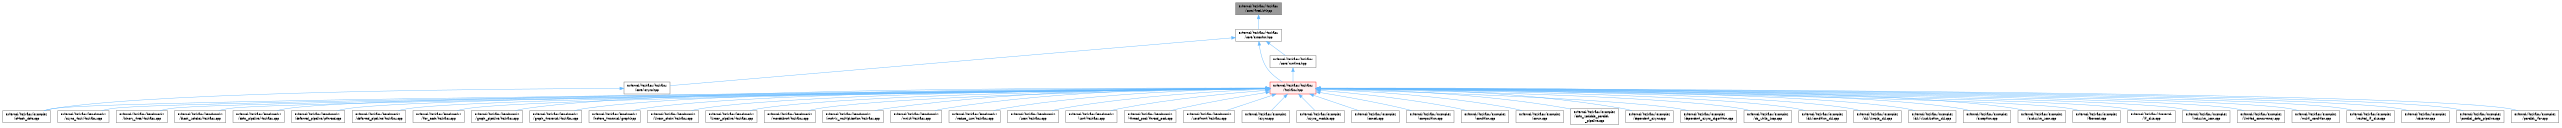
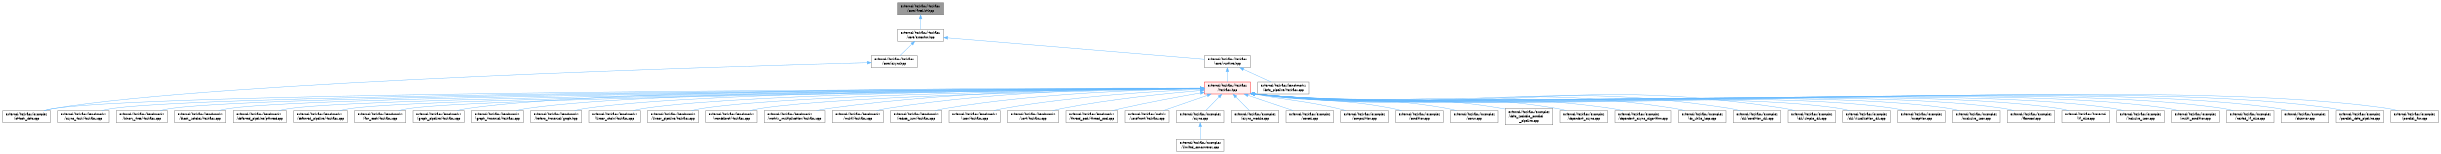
edge "external/taskflow/taskflow /taskflow.hpp" -> "external/taskflow/taskflow /core/executor.hpp": removed
edge "external/taskflow/benchmarks /data_pipeline/taskflow.cpp" -> "external/taskflow/taskflow /taskflow.hpp": now "external/taskflow/benchmarks /data_pipeline/taskflow.cpp" -> "external/taskflow/taskflow /core/runtime.hpp"
edge "external/taskflow/examples /limited_concurrency.cpp" -> "external/taskflow/taskflow /taskflow.hpp": now "external/taskflow/examples /limited_concurrency.cpp" -> "external/taskflow/examples /async.cpp"
node "external/taskflow/benchmarks /mnist/taskflow.cpp": label "external/taskflow/benchmarks /mnist/taskflow.cpp" -> "external/taskflow/benchmarks /multi/taskflow.cpp"
node "external/taskflow/benchmarks /wavefront/taskflow.cpp": label "external/taskflow/benchmarks /wavefront/taskflow.cpp" -> "external/taskflow/matrix /wavefront/taskflow.cpp"
